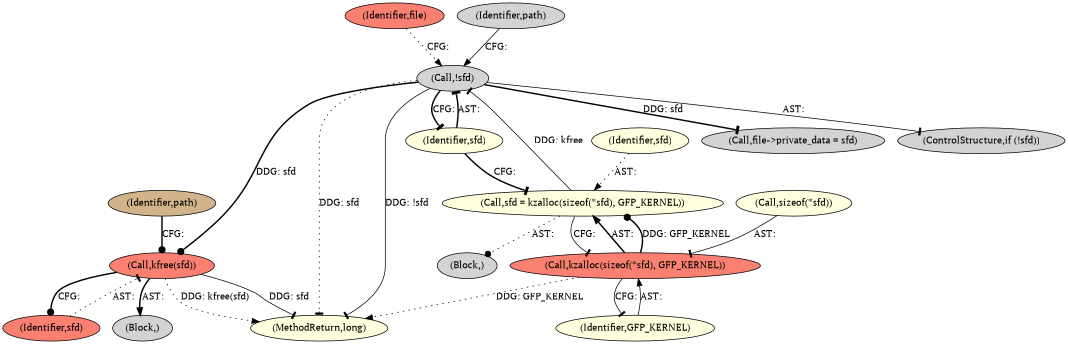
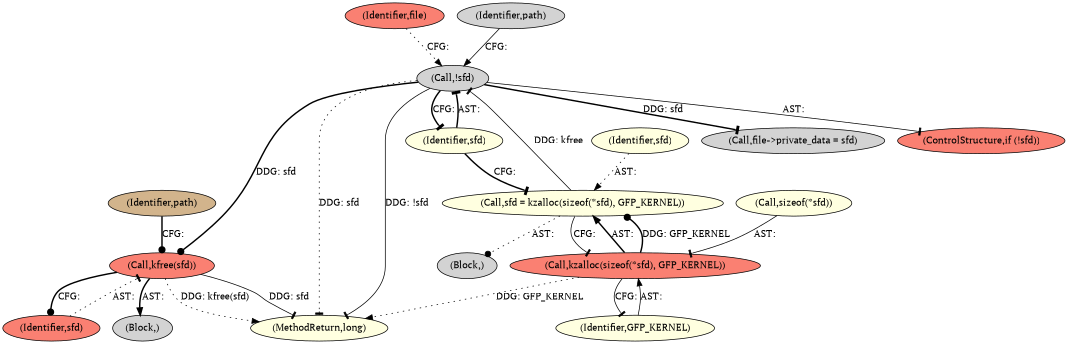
node "(ControlStructure,if (!sfd))": fillcolor lightgrey -> salmon
